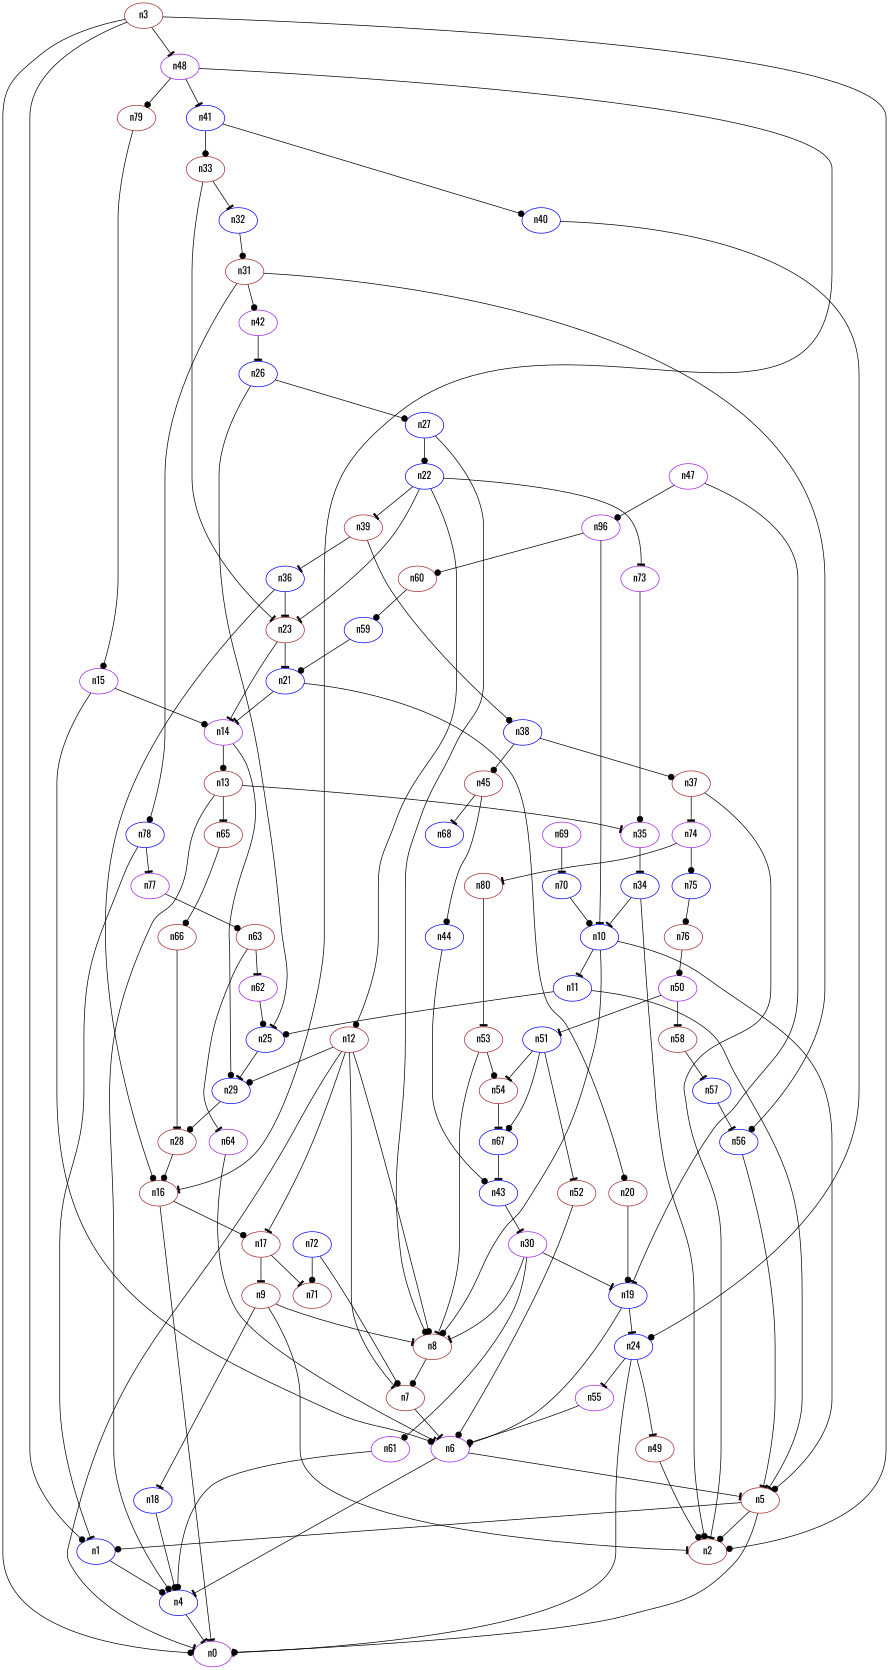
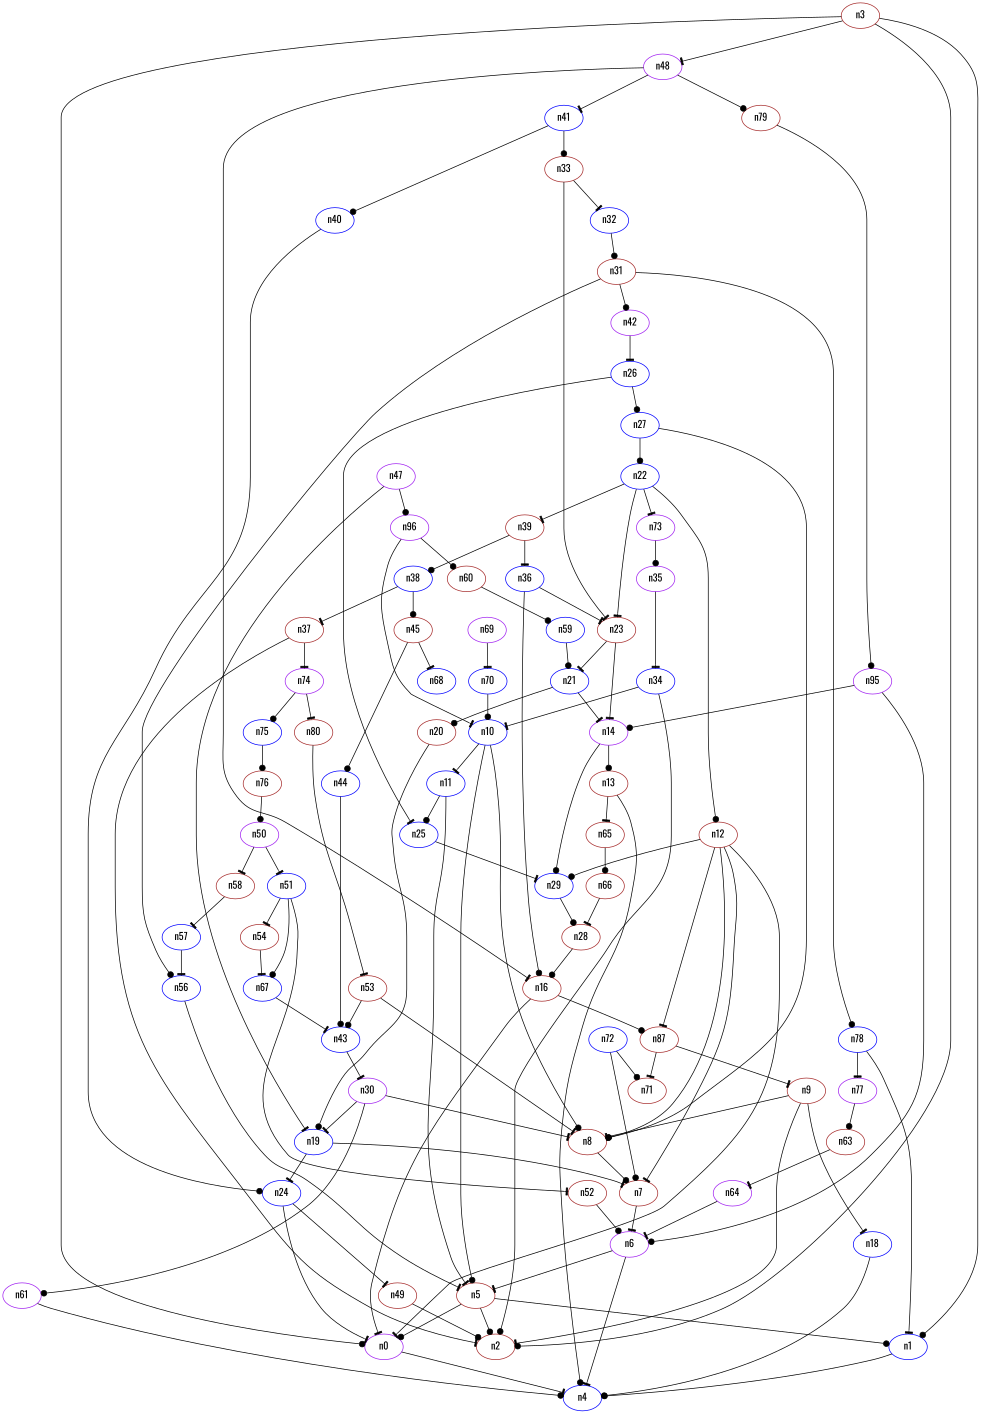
node "n15": label "n15" -> "n95"
edge "n38" -> "n37": arrowhead dot -> tee
edge "n13" -> "n35": removed
node "n62": removed
edge "n53" -> "n54": now "n53" -> "n43"
node "n17": label "n17" -> "n87"
edge "n19" -> "n6": now "n19" -> "n7"
node "n55": removed
edge "n4" -> "n0": reversed
